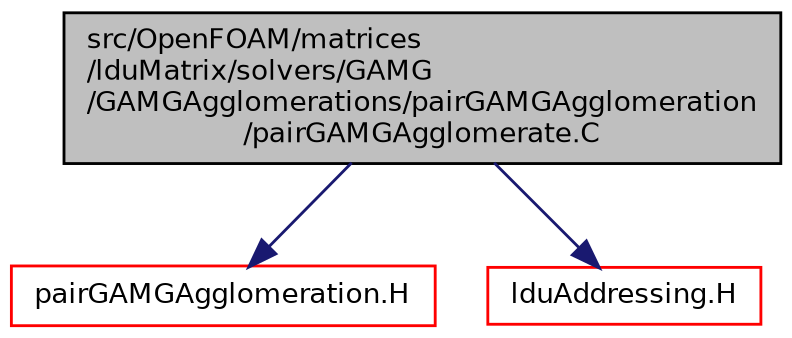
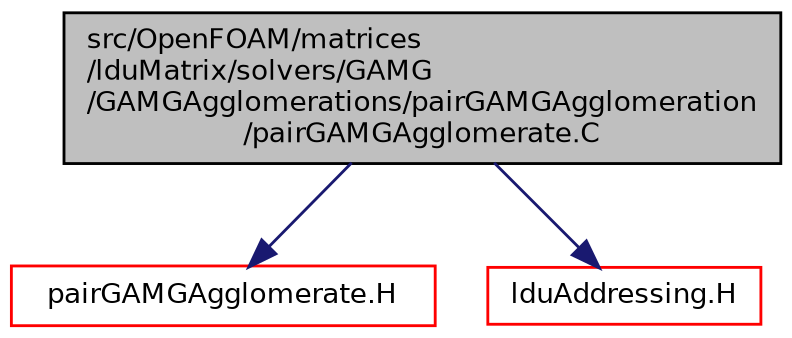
node "pairGAMGAgglomeration.H": label "pairGAMGAgglomeration.H" -> "pairGAMGAgglomerate.H"
